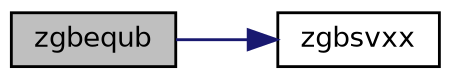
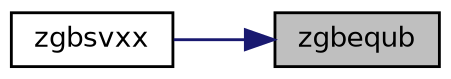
edge "zgbequb" -> "zgbsvxx": reversed
